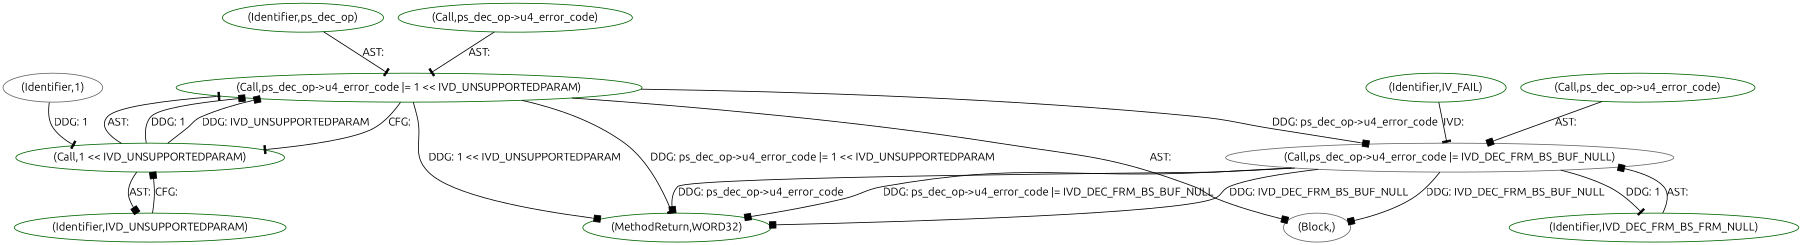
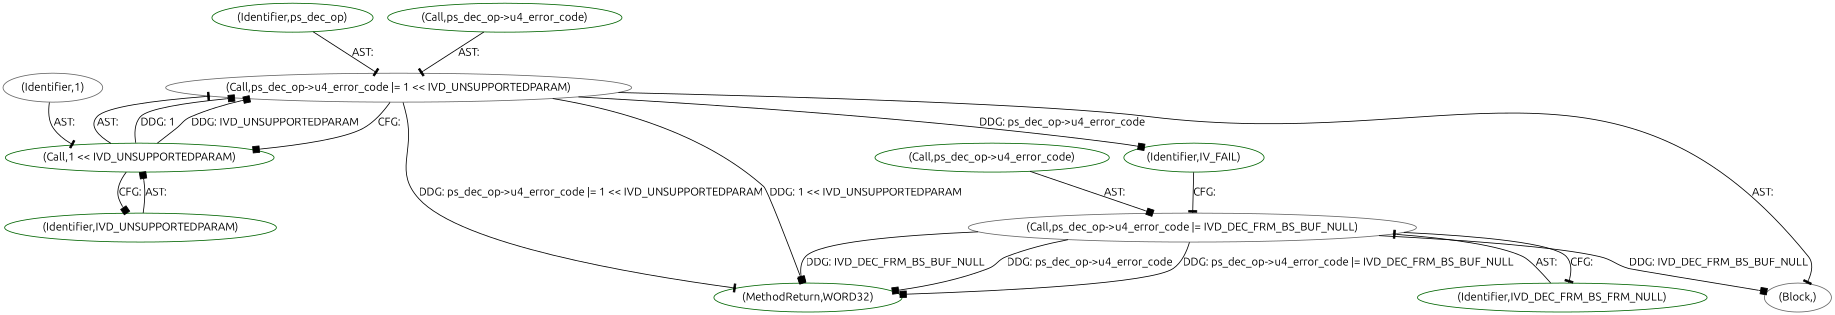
node "(Call,ps_dec_op->u4_error_code |= 1 << IVD_UNSUPPORTEDPARAM)": color darkgreen -> gray40
edge "(Call,ps_dec_op->u4_error_code |= 1 << IVD_UNSUPPORTEDPARAM)" -> "(Call,ps_dec_op->u4_error_code |= IVD_DEC_FRM_BS_BUF_NULL)": now "(Call,ps_dec_op->u4_error_code |= 1 << IVD_UNSUPPORTEDPARAM)" -> "(Identifier,IV_FAIL)"
edge "(Identifier,1)" -> "(Call,1 << IVD_UNSUPPORTEDPARAM)": label "DDG: 1" -> "AST: "
edge "(Identifier,IV_FAIL)" -> "(Call,ps_dec_op->u4_error_code |= IVD_DEC_FRM_BS_BUF_NULL)": label "IVD: " -> "CFG: "
edge "(Call,ps_dec_op->u4_error_code |= 1 << IVD_UNSUPPORTEDPARAM)" -> "(Block,)": arrowhead box -> tee
edge "(Call,ps_dec_op->u4_error_code |= 1 << IVD_UNSUPPORTEDPARAM)" -> "(Call,1 << IVD_UNSUPPORTEDPARAM)": arrowhead tee -> box
edge "(Identifier,IVD_DEC_FRM_BS_FRM_NULL)" -> "(Call,ps_dec_op->u4_error_code |= IVD_DEC_FRM_BS_BUF_NULL)": arrowhead box -> tee
edge "(Call,1 << IVD_UNSUPPORTEDPARAM)" -> "(Identifier,IVD_UNSUPPORTEDPARAM)": label "AST: " -> "CFG: "
edge "(Identifier,IVD_UNSUPPORTEDPARAM)" -> "(Call,1 << IVD_UNSUPPORTEDPARAM)": label "CFG: " -> "AST: "
edge "(Call,ps_dec_op->u4_error_code |= IVD_DEC_FRM_BS_BUF_NULL)" -> "(Identifier,IVD_DEC_FRM_BS_FRM_NULL)": label "DDG: 1" -> "CFG: "
